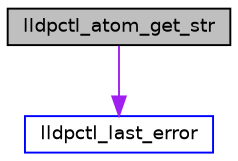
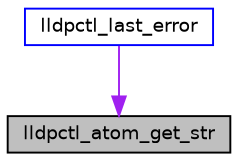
edge "lldpctl_atom_get_str" -> "lldpctl_last_error": reversed
